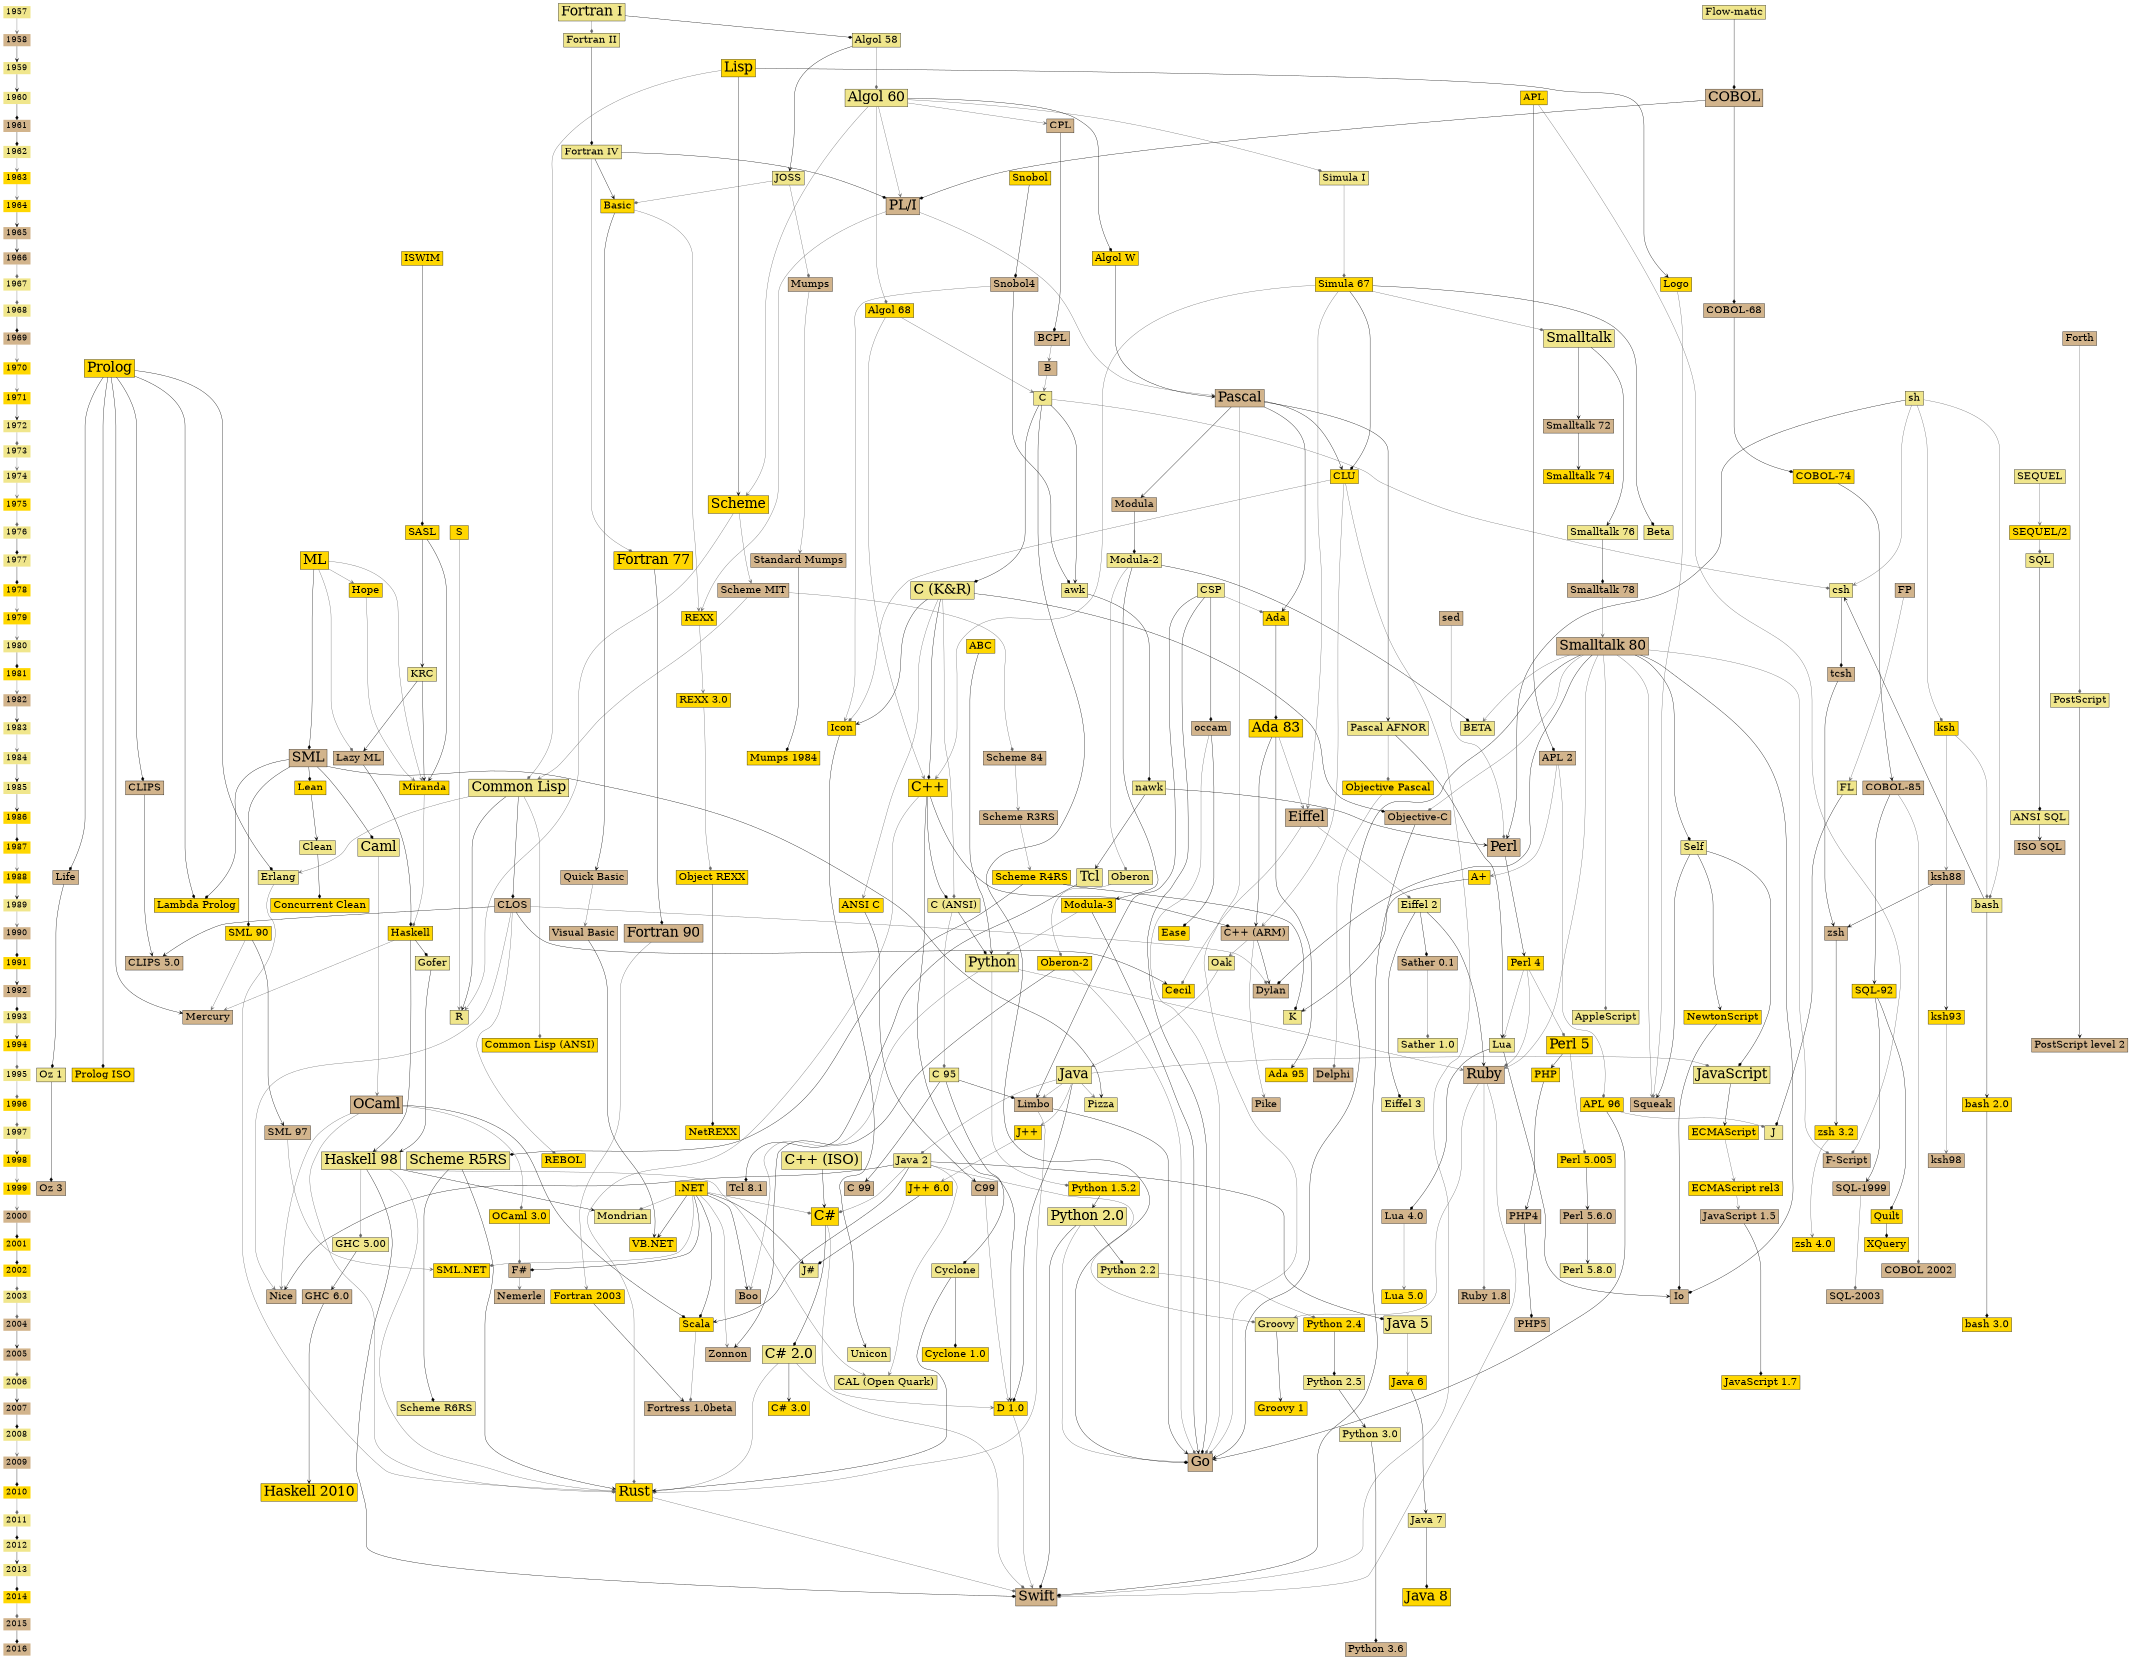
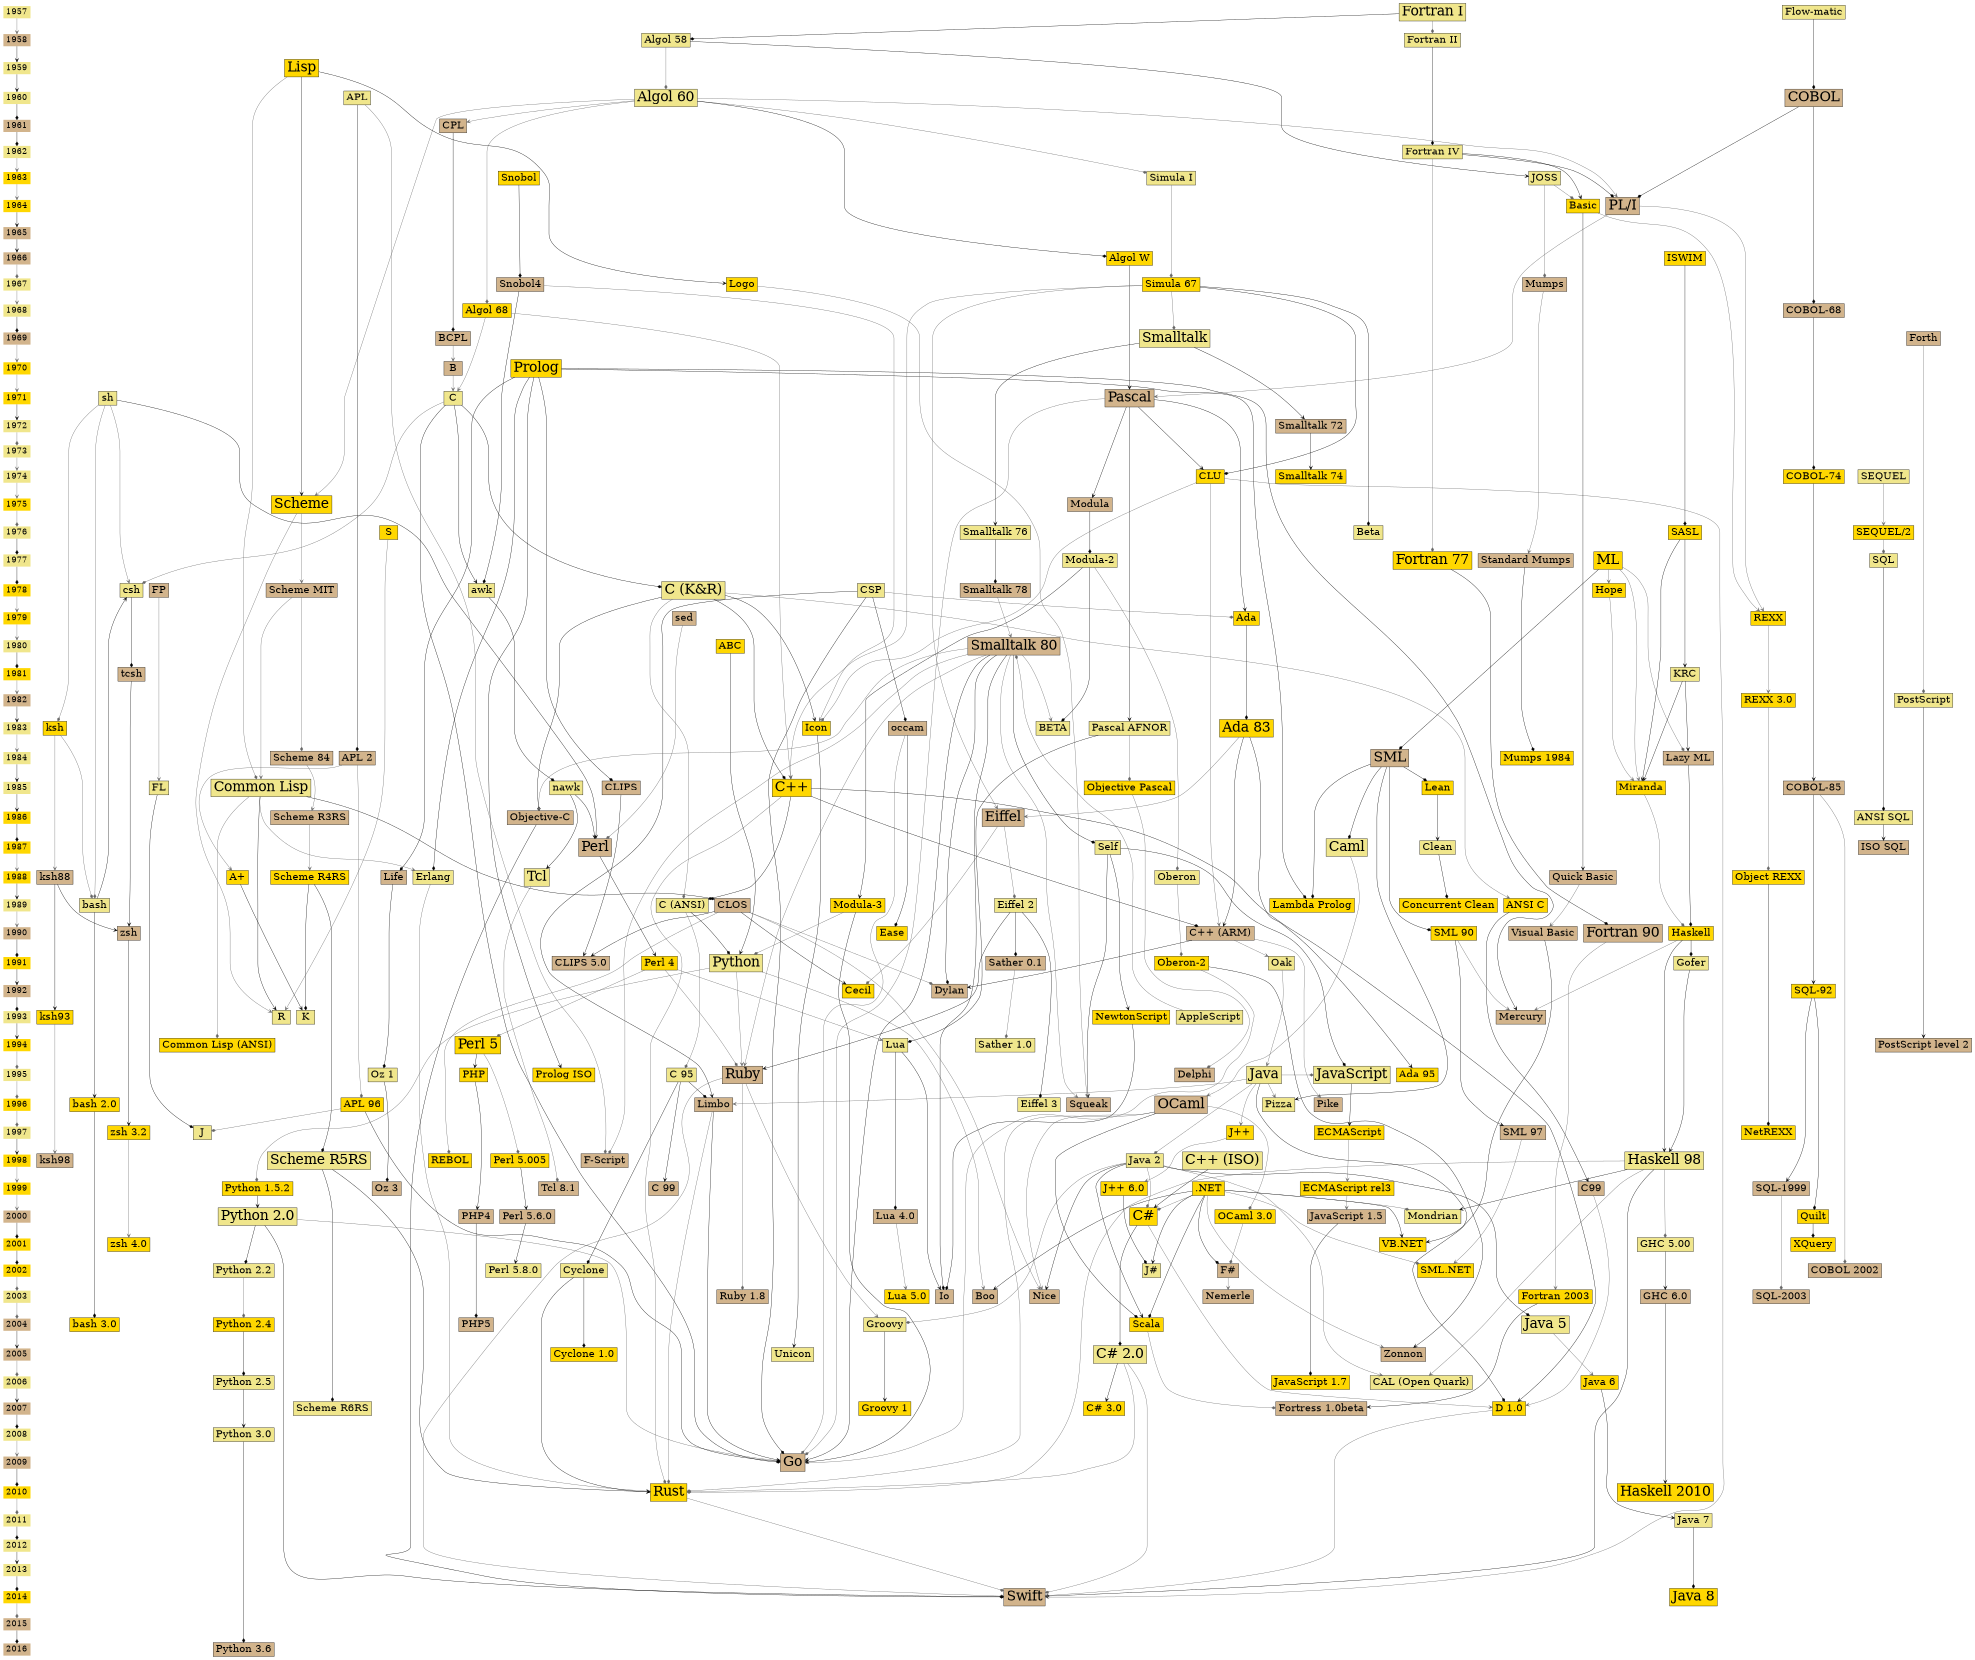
node "APL": fillcolor gold -> khaki
edge "1967" -> "1968": arrowhead diamond -> vee
edge "Prolog" -> "Prolog ISO": arrowhead diamond -> vee
edge "Smalltalk 80" -> "AppleScript": reversed
edge "Pascal AFNOR" -> "Lua": arrowhead vee -> diamond
edge "Tcl" -> "Tcl 8.1": color black -> gray40
